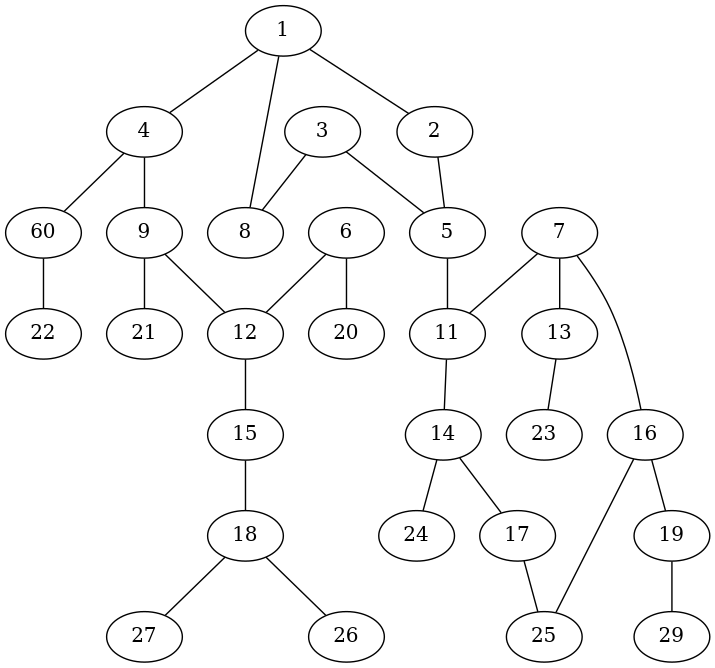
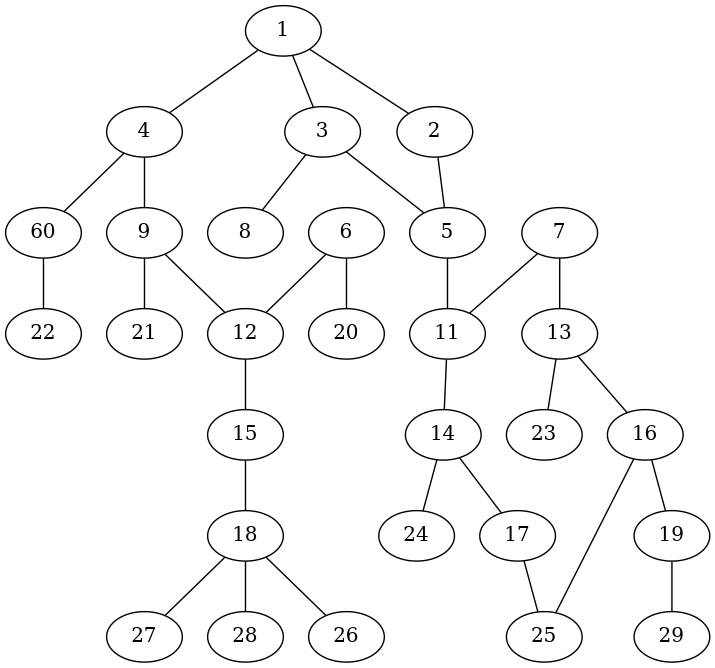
edge "1" -- "8": now "1" -- "3"
edge "7" -- "16": now "13" -- "16"
node "28": added
